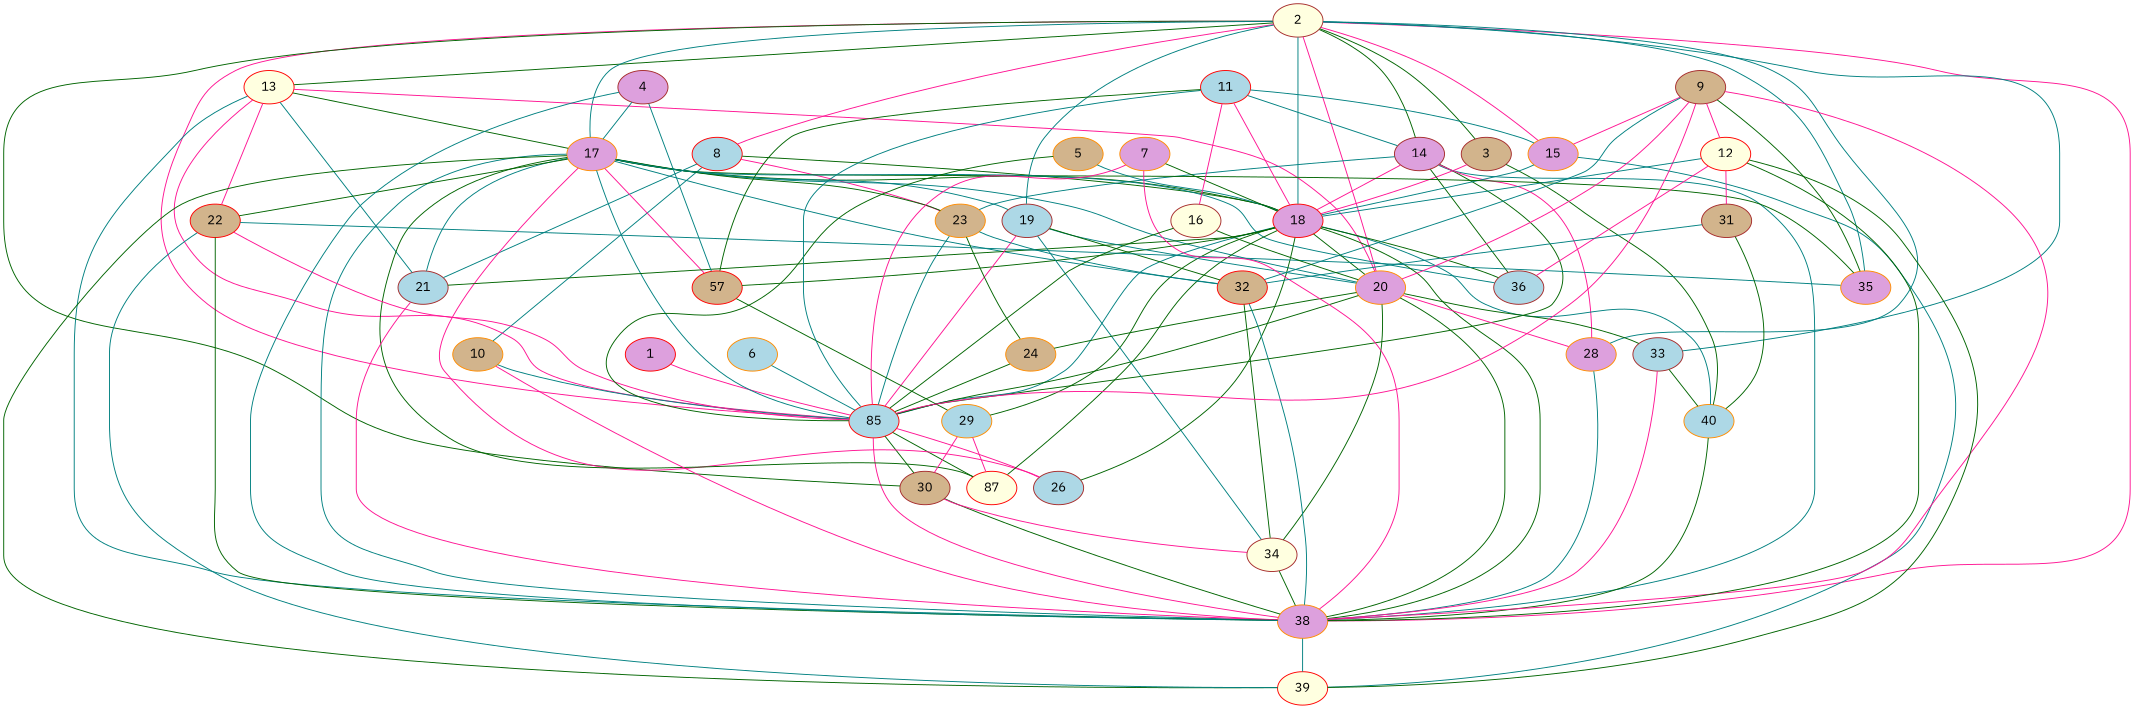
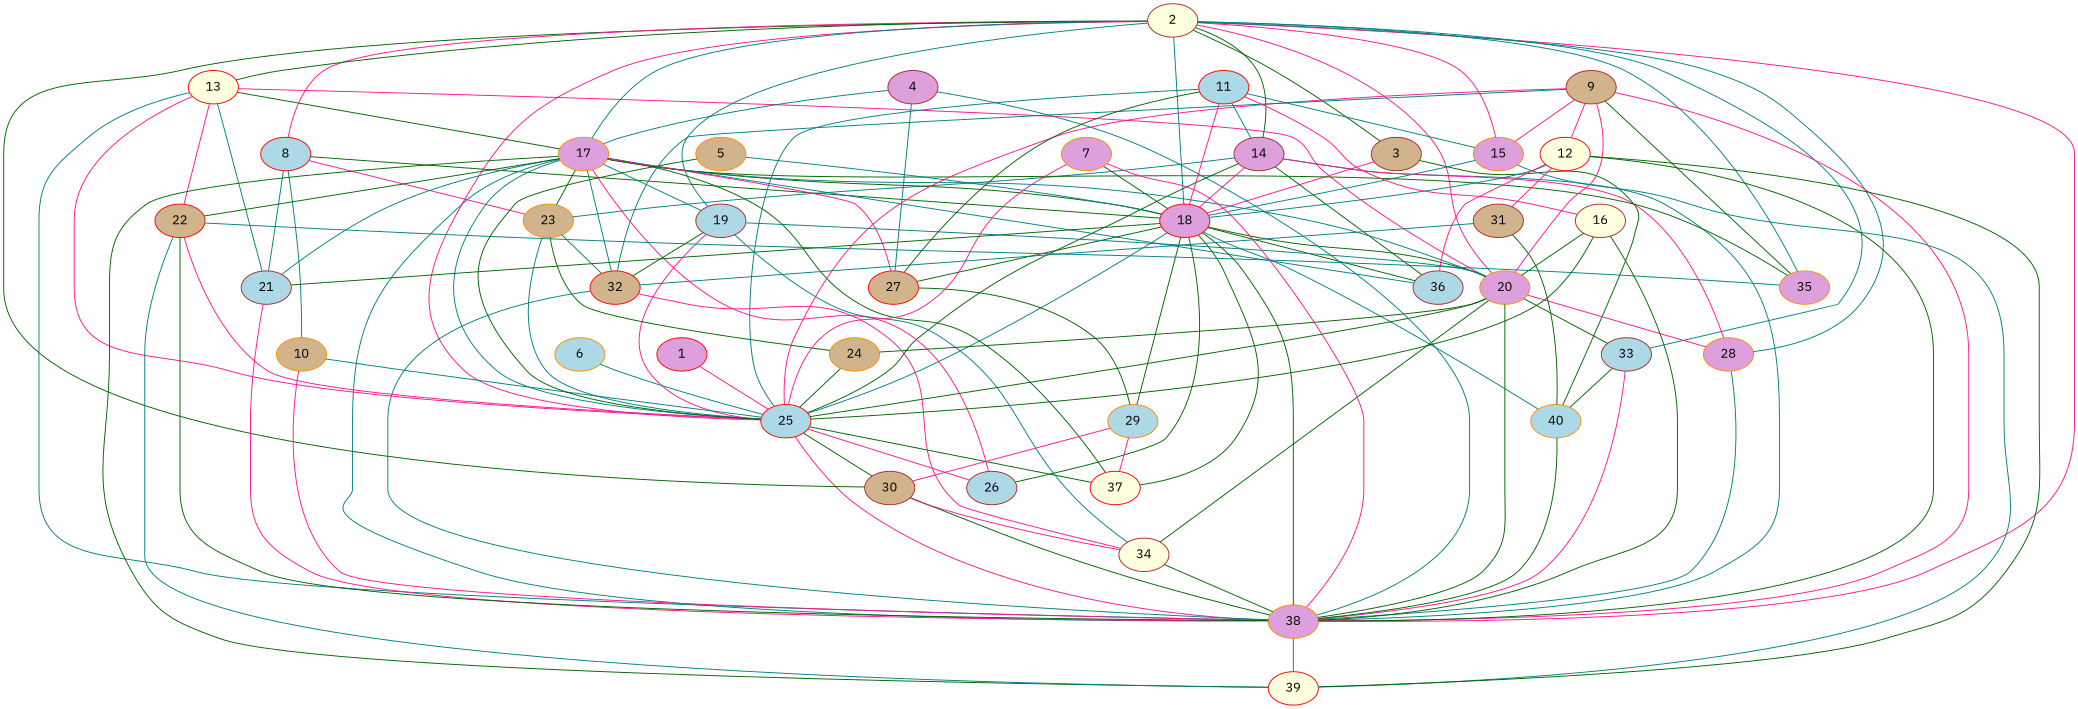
node "57": label "57" -> "27"
node "85": label "85" -> "25"
edge "32" -- "34": color darkgreen -> deeppink
node "87": label "87" -> "37"
edge "16" -- "38": added
